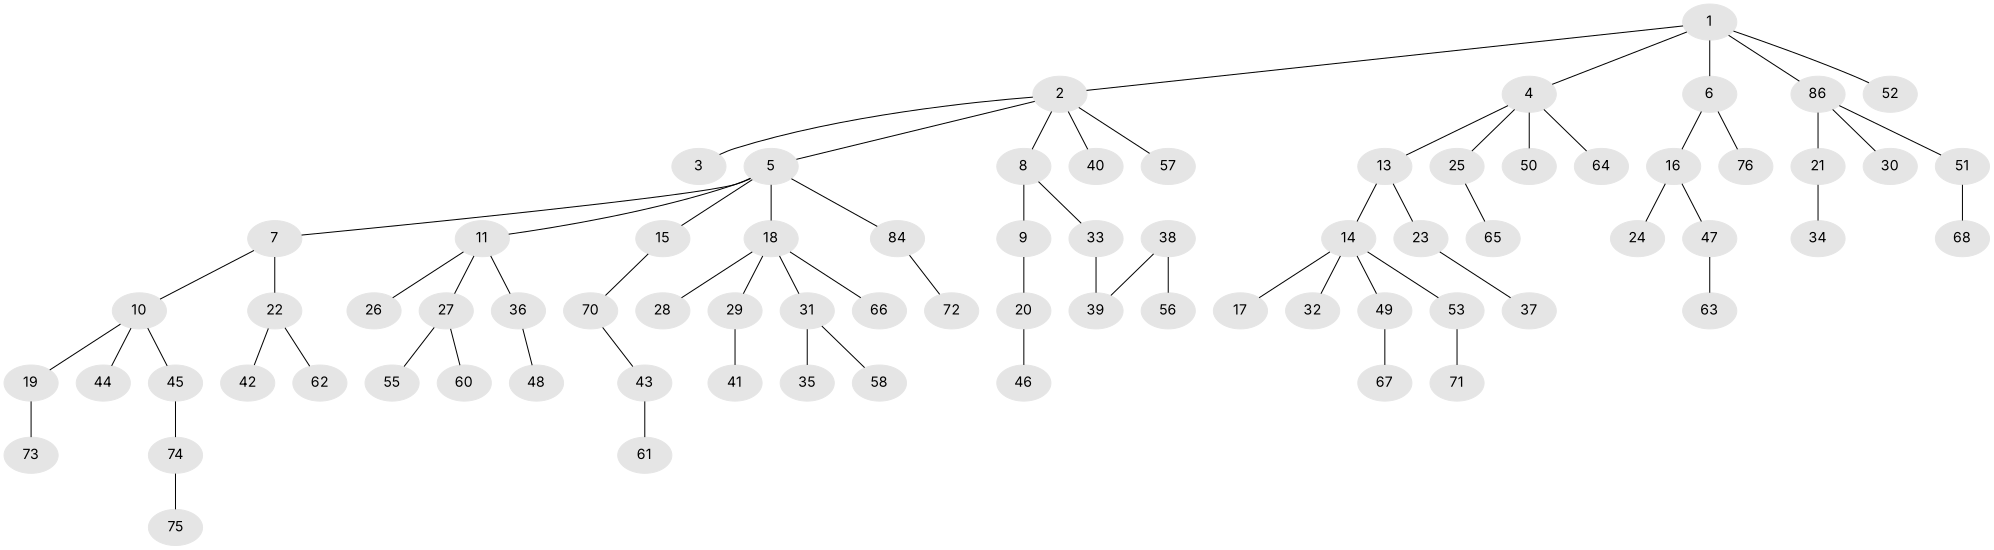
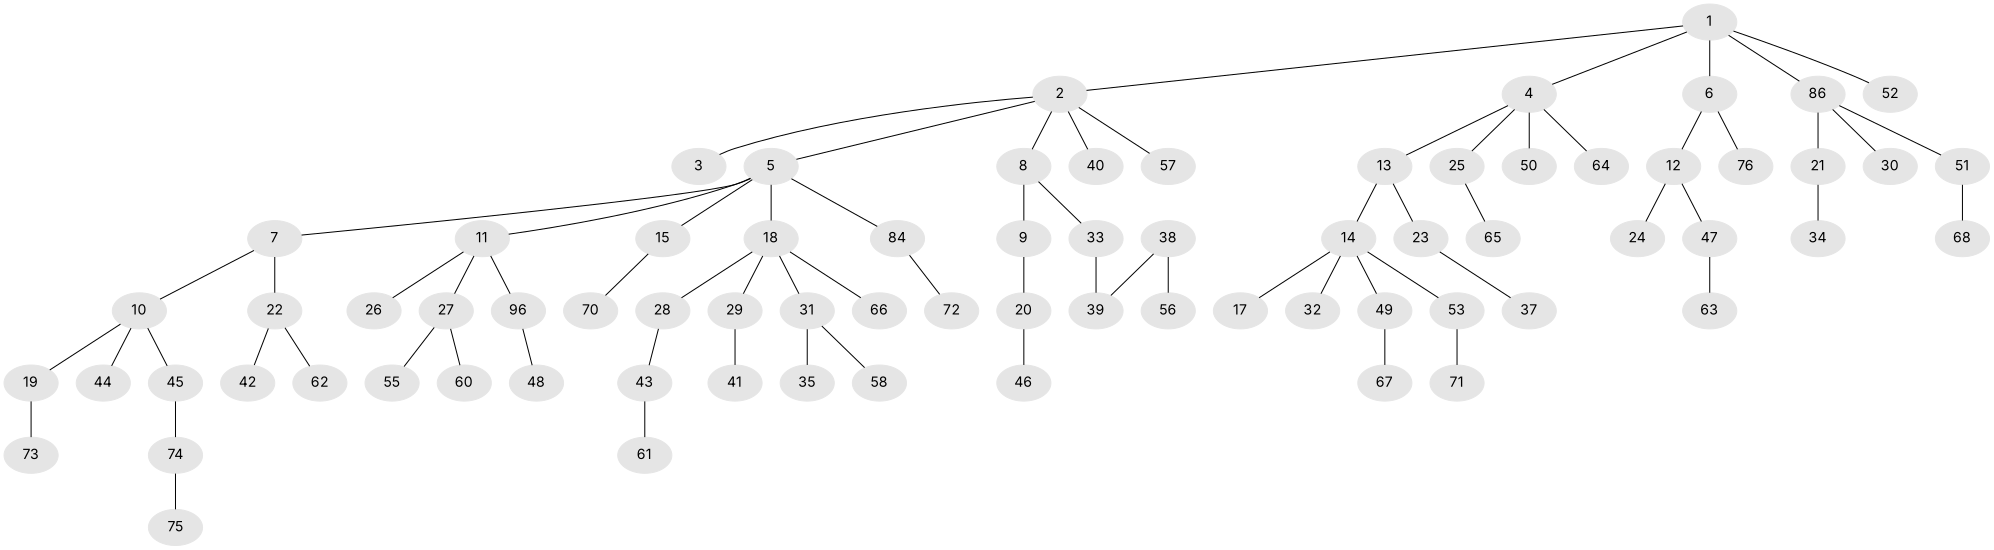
node "16": label "16" -> "12"
node "36": label "36" -> "96"
edge "70" -- "43": now "28" -- "43"
